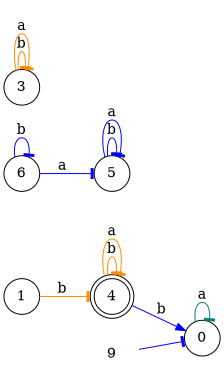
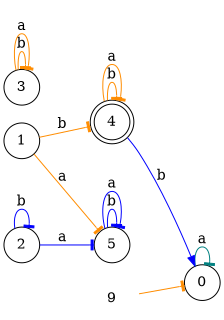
node "6": label "6" -> "2"
edge "1" -> "5": added, label "a"
edge "9" -> "0": color blue -> darkorange
